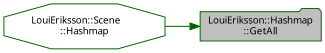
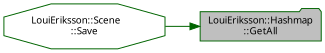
node "LouiEriksson::Scene ::Hashmap": label "LouiEriksson::Scene ::Hashmap" -> "LouiEriksson::Scene ::Save"
